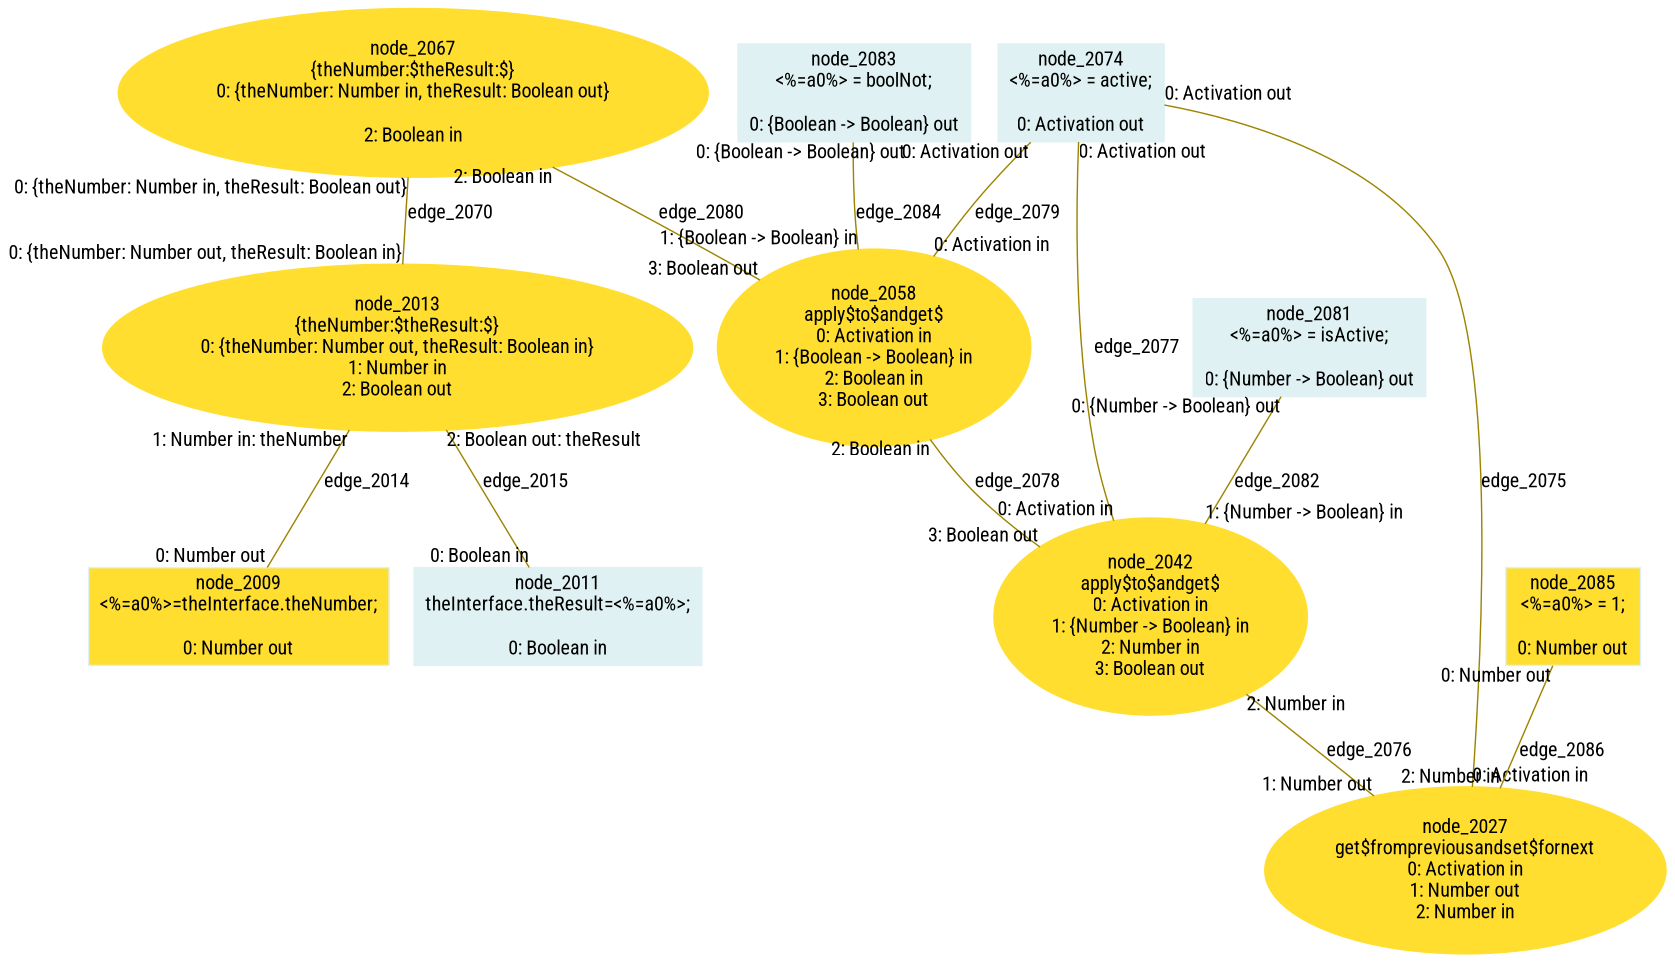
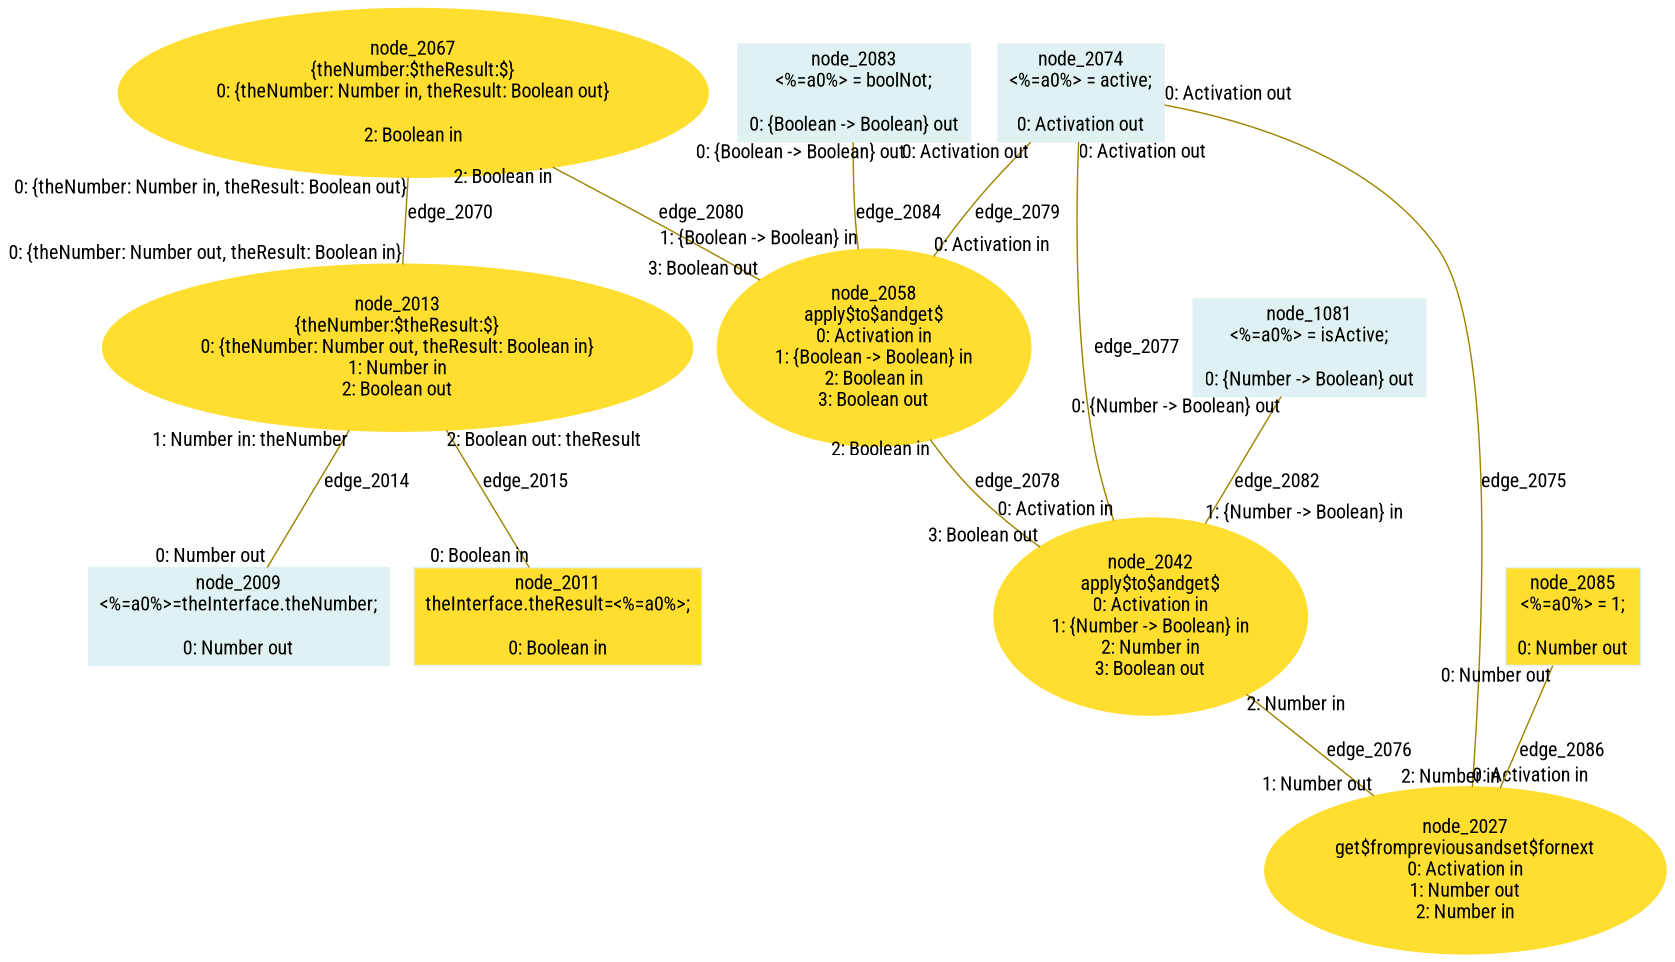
node "node_2081 <%=a0%> = isActive; 0: {Number -> Boolean} out": label "node_2081 <%=a0%> = isActive; 0: {Number -> Boolean} out" -> "node_1081 <%=a0%> = isActive; 0: {Number -> Boolean} out"
node "node_2009 <%=a0%>=theInterface.theNumber; 0: Number out": fillcolor #ffde2f -> #dff1f2
node "node_2011 theInterface.theResult=<%=a0%>; 0: Boolean in": fillcolor #dff1f2 -> #ffde2f
